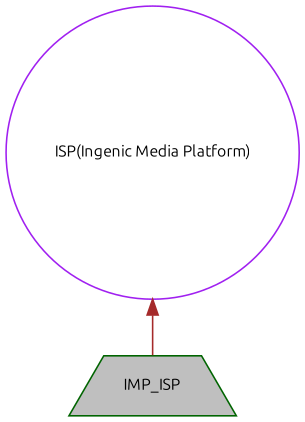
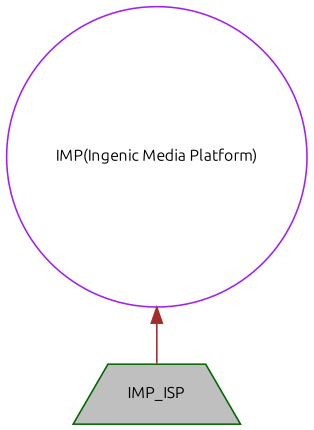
node "ISP(Ingenic Media Platform)": label "ISP(Ingenic Media Platform)" -> "IMP(Ingenic Media Platform)"
